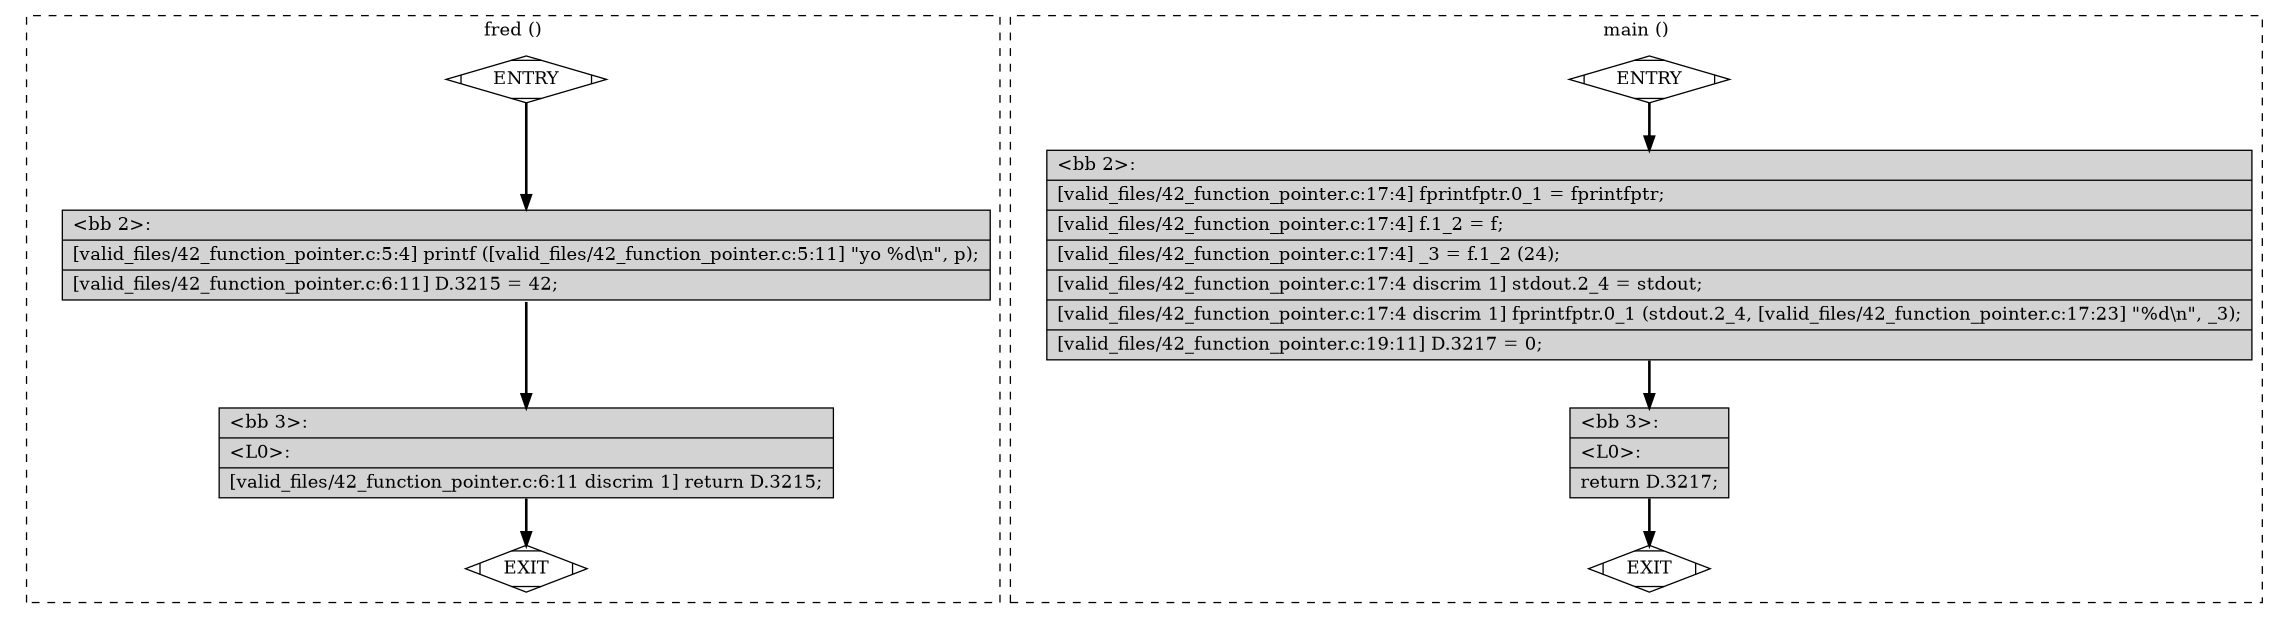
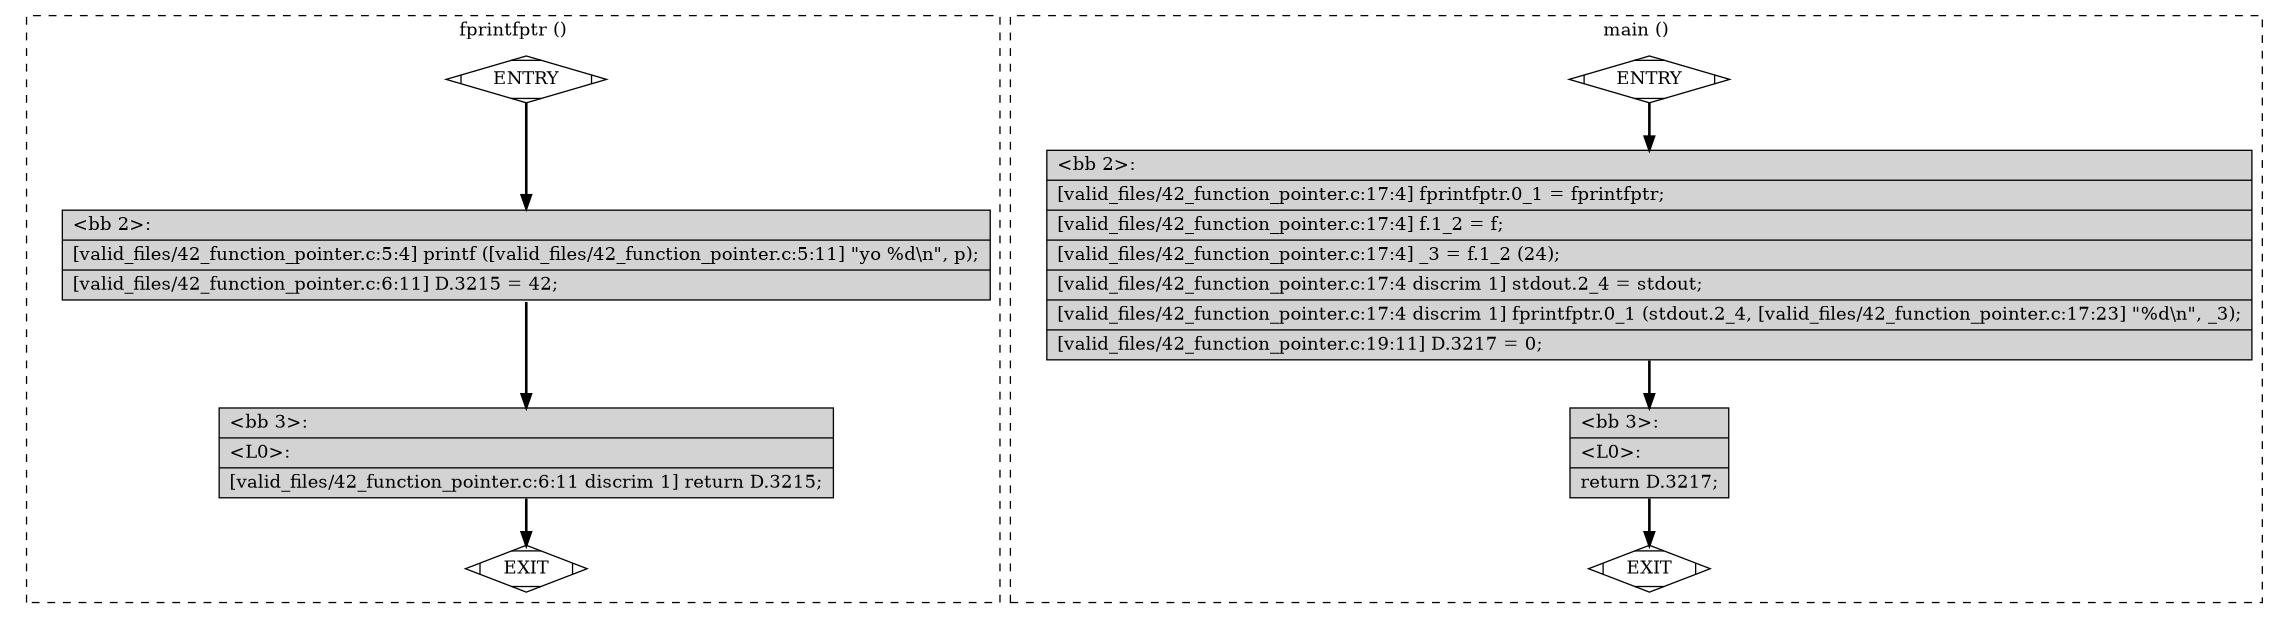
cluster "fred ()": label "fred ()" -> "fprintfptr ()"
